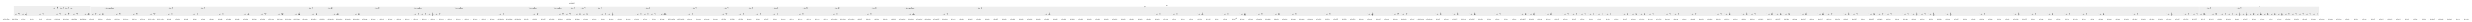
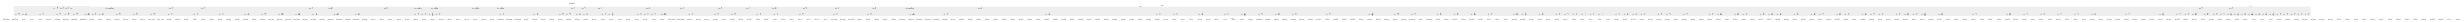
node "portage://net-misc/curl-7.66.0": removed
